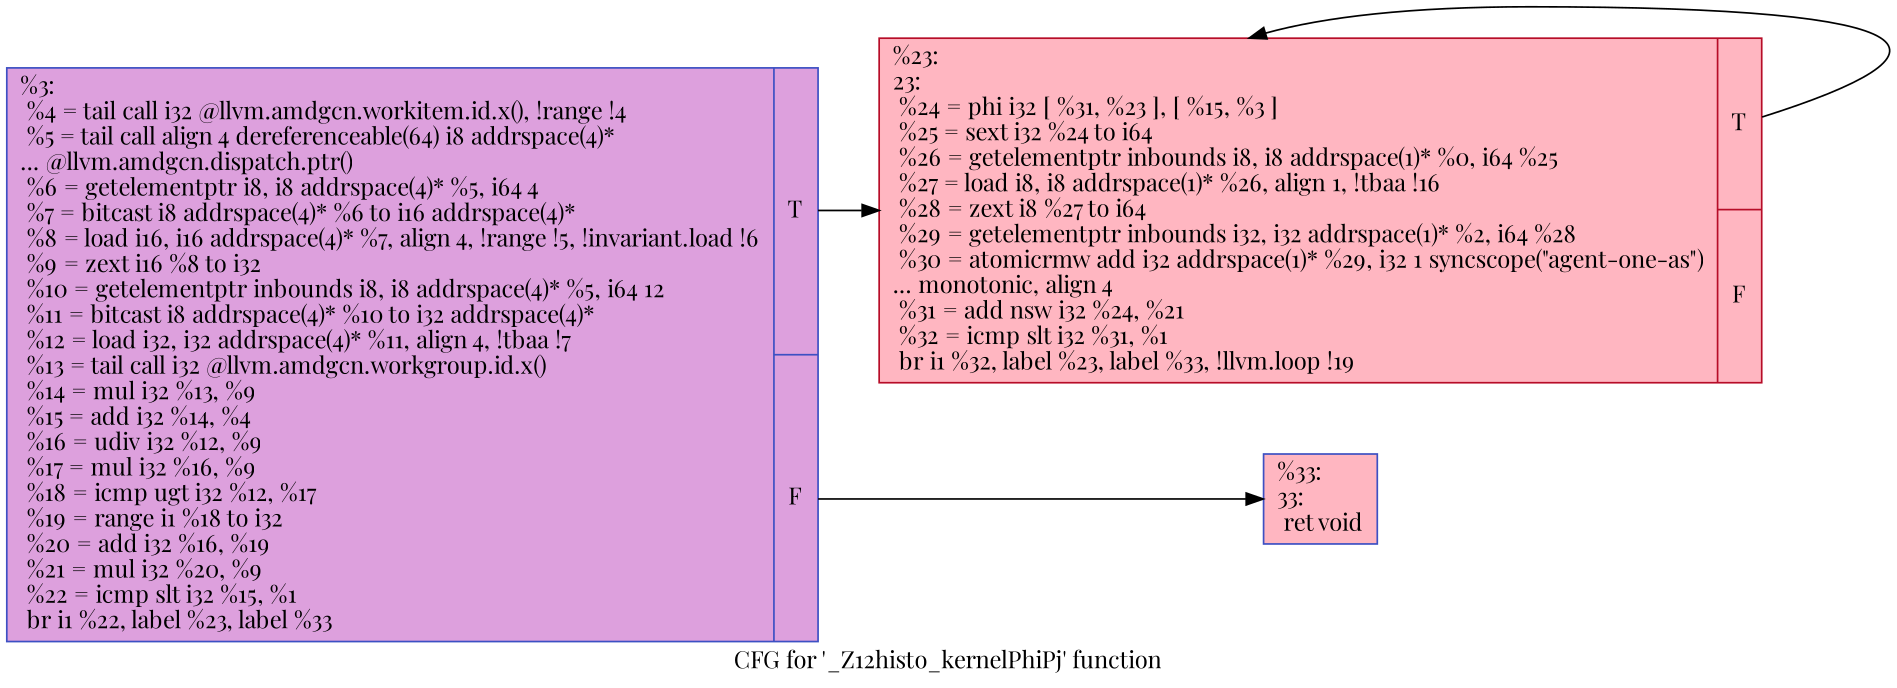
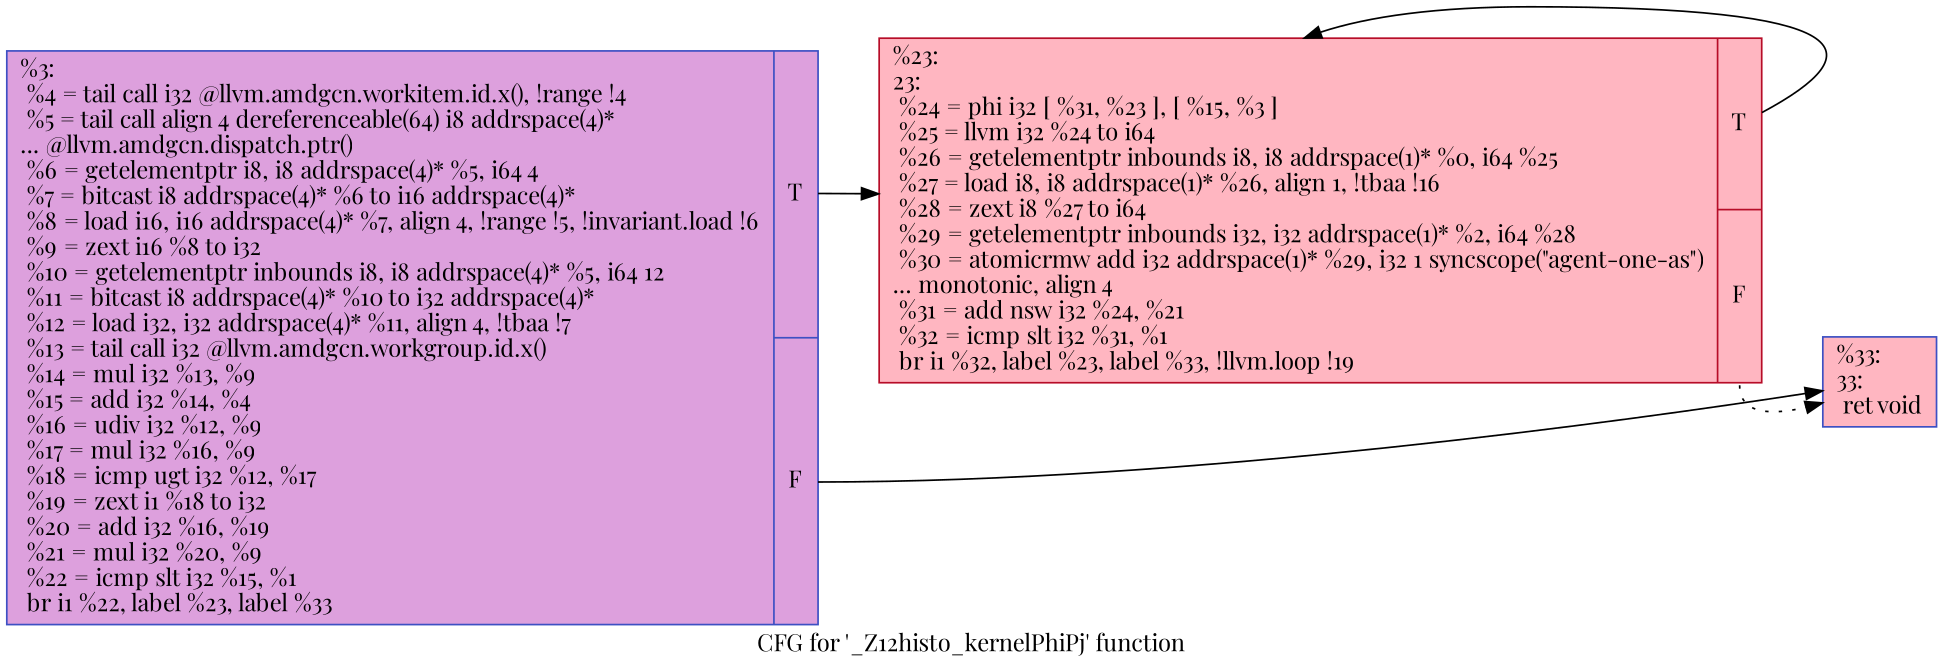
node "%23:": text "%25 = sext i32 %24 to i64" -> "%25 = llvm i32 %24 to i64"
edge "%23:" -> "%33:": added
node "%3:": text "%19 = range i1 %18 to i32" -> "%19 = zext i1 %18 to i32"
